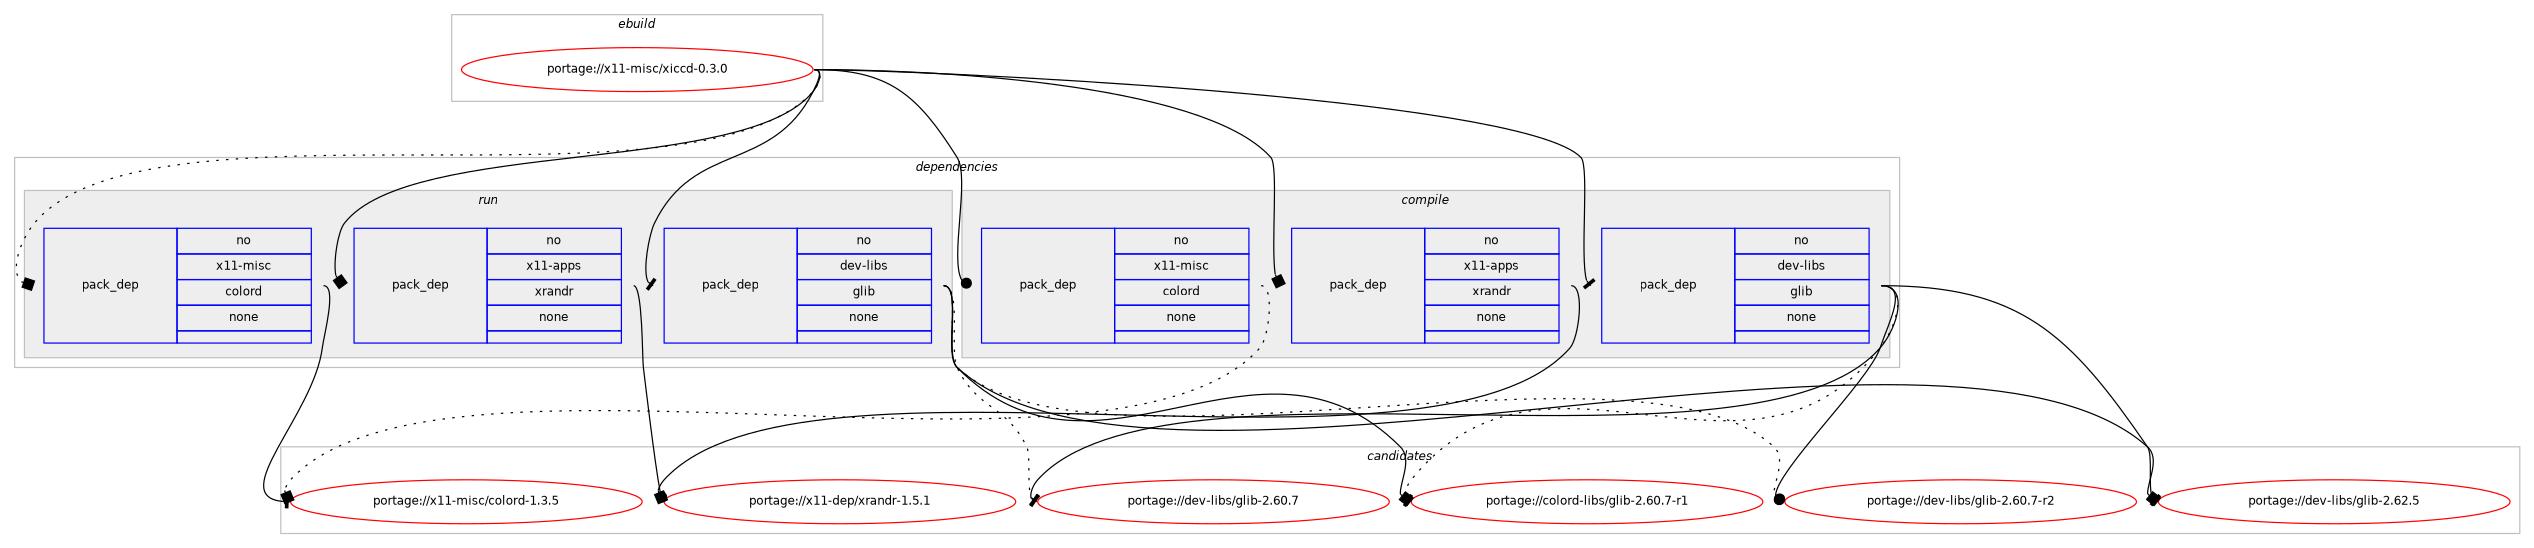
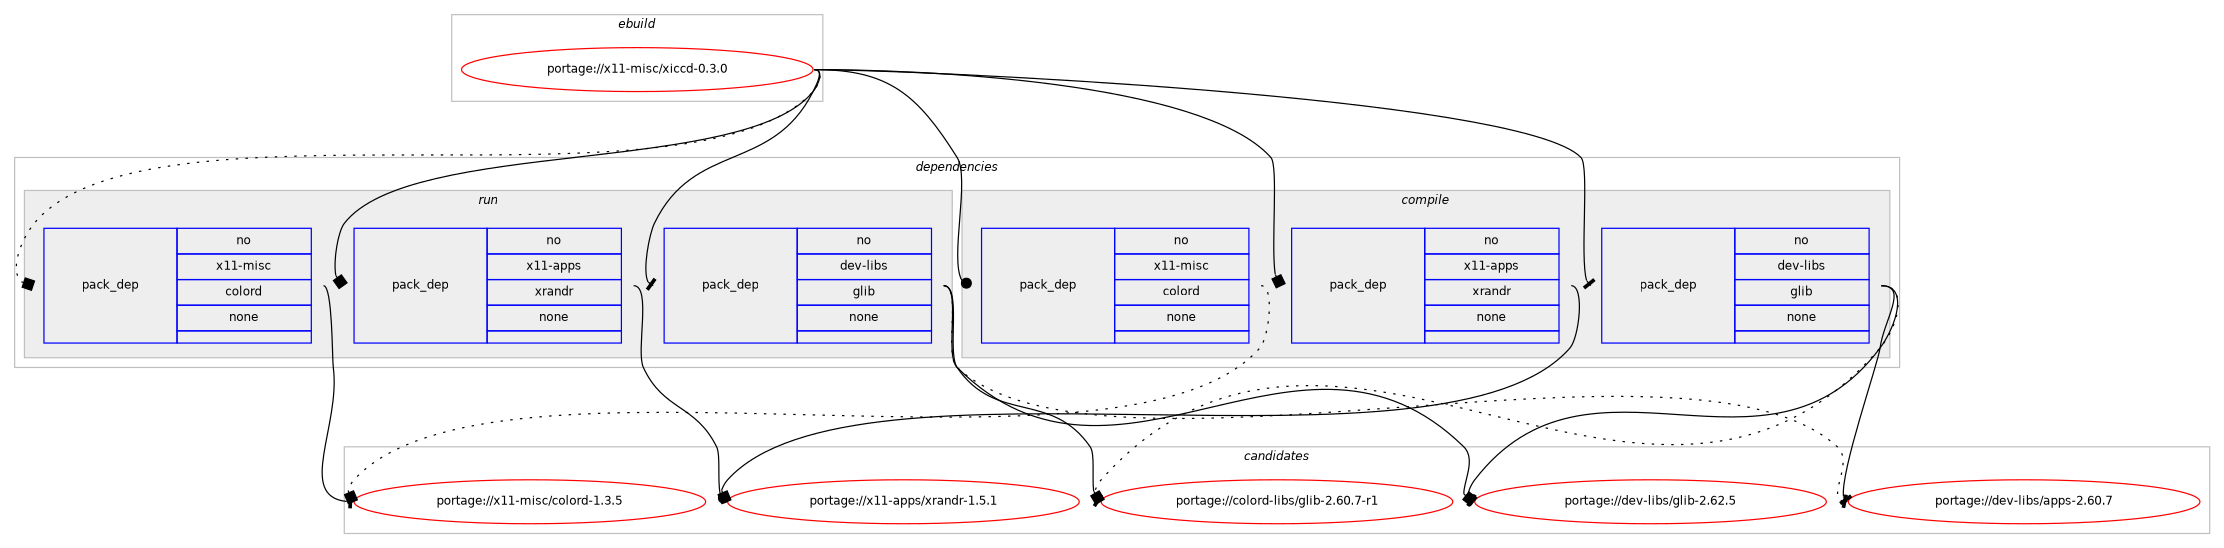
node "portage://x11-dep/xrandr-1.5.1": label "portage://x11-dep/xrandr-1.5.1" -> "portage://x11-apps/xrandr-1.5.1"
node "portage://dev-libs/glib-2.60.7": label "portage://dev-libs/glib-2.60.7" -> "portage://dev-libs/apps-2.60.7"
node "portage://dev-libs/glib-2.60.7-r2": removed
